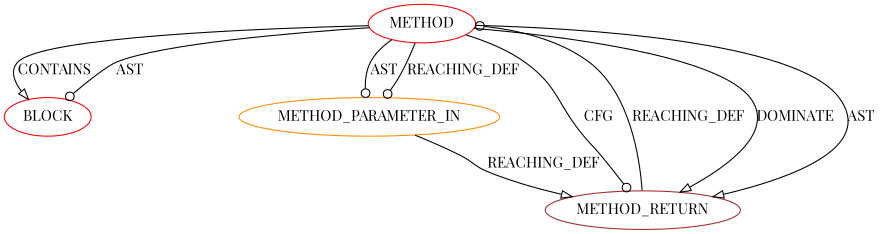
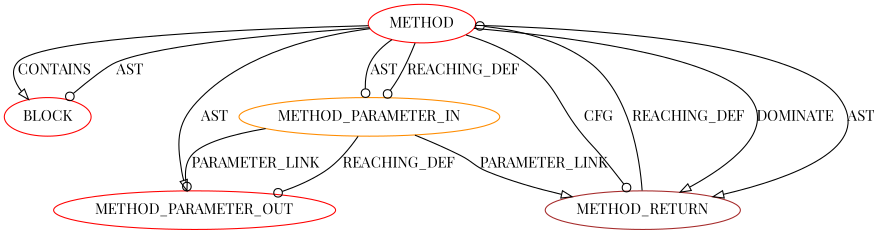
edge "METHOD_PARAMETER_IN" -> "METHOD_RETURN": label "REACHING_DEF" -> "PARAMETER_LINK"
node "METHOD_PARAMETER_OUT": added
